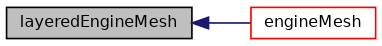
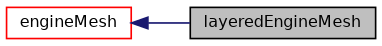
edge "engineMesh" -> "layeredEngineMesh": reversed
